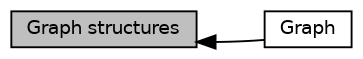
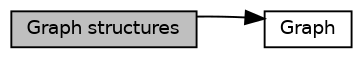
edge "Graph" -> "Graph structures": reversed
